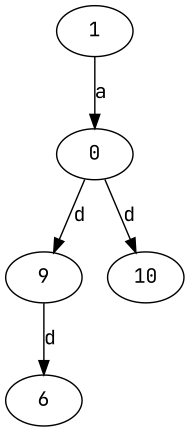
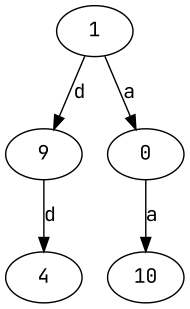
edge "0" -> "9": now "1" -> "9"
edge "0" -> "10": label "d" -> "a"
node "6": label "6" -> "4"
